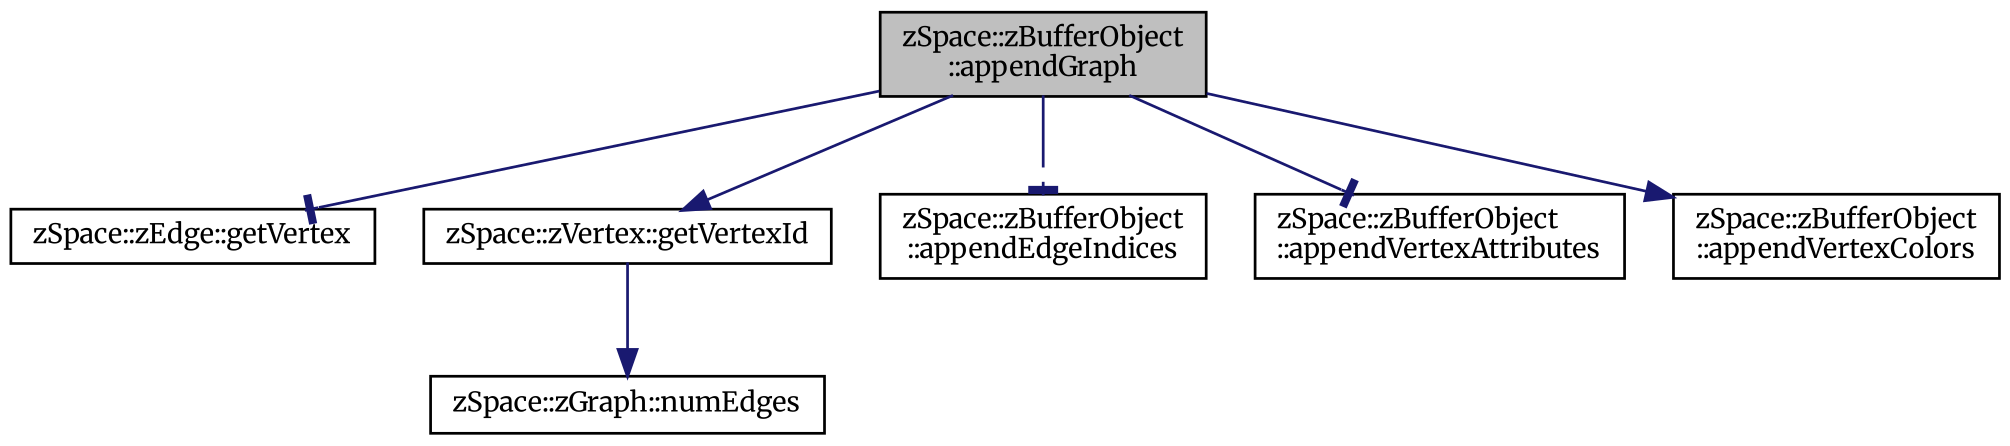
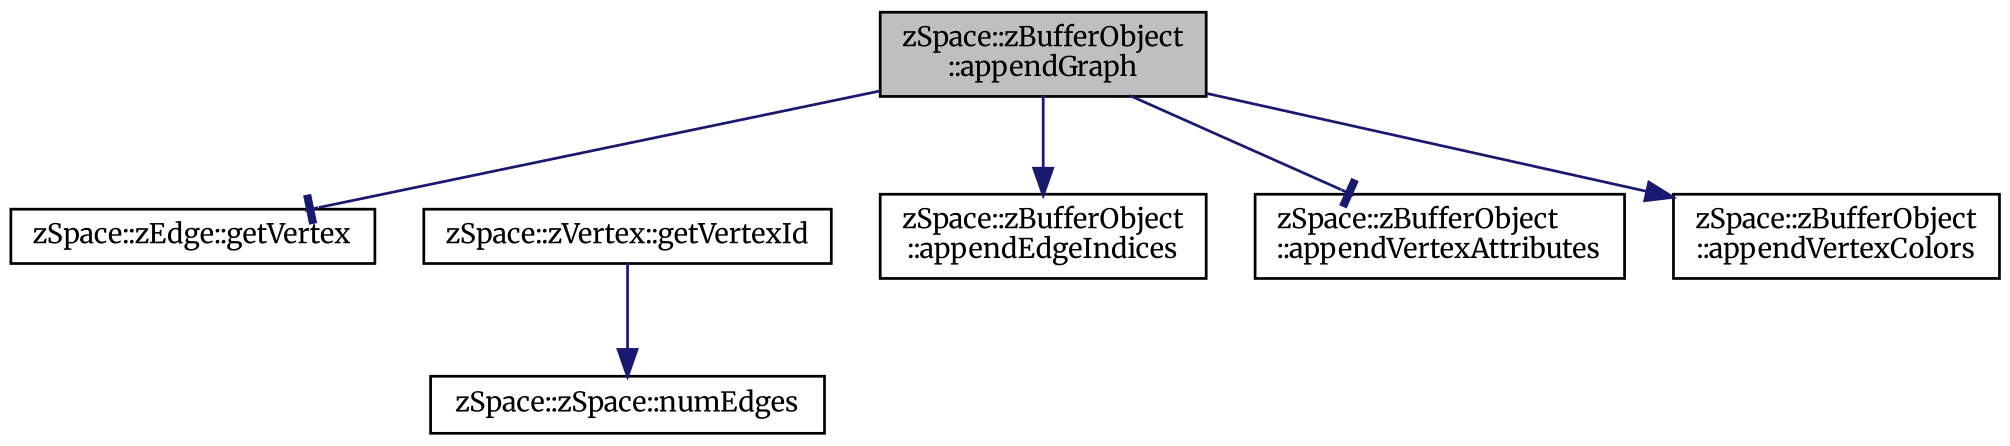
edge "zSpace::zBufferObject ::appendGraph" -> "zSpace::zBufferObject ::appendEdgeIndices": arrowhead tee -> normal
edge "zSpace::zBufferObject ::appendGraph" -> "zSpace::zVertex::getVertexId": removed
node "zSpace::zGraph::numEdges": label "zSpace::zGraph::numEdges" -> "zSpace::zSpace::numEdges"
